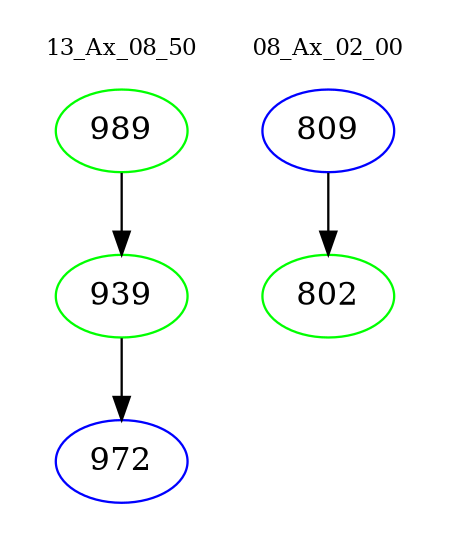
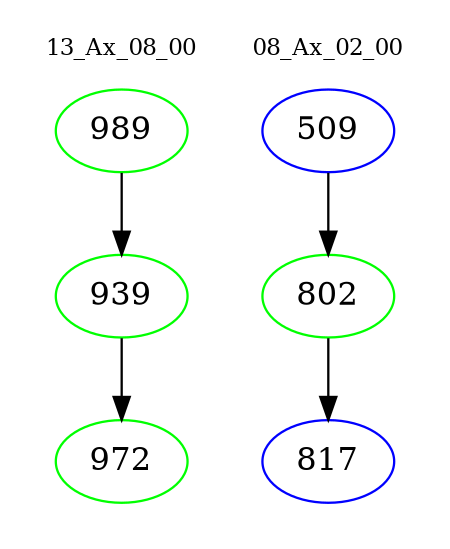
cluster "13_Ax_08_50": label "13_Ax_08_50" -> "13_Ax_08_00"
node "809": label "809" -> "509"
node "972": color blue -> green
node "817": added
